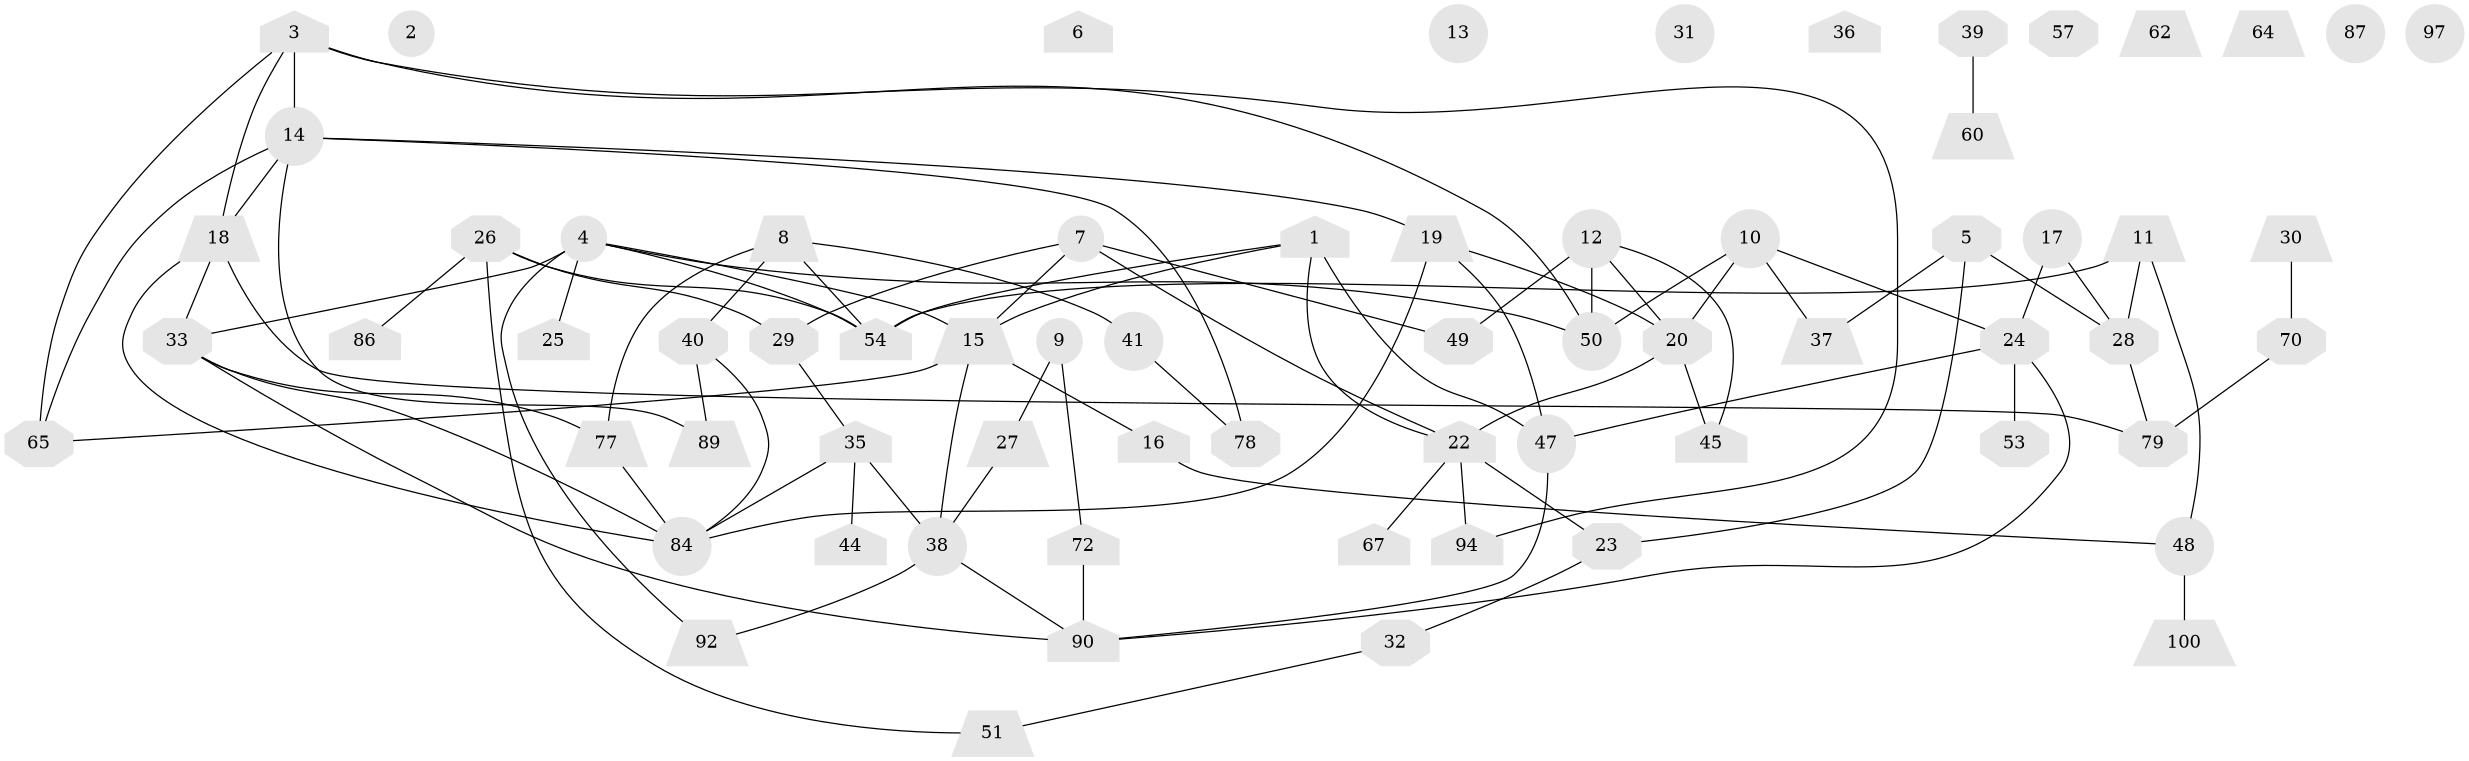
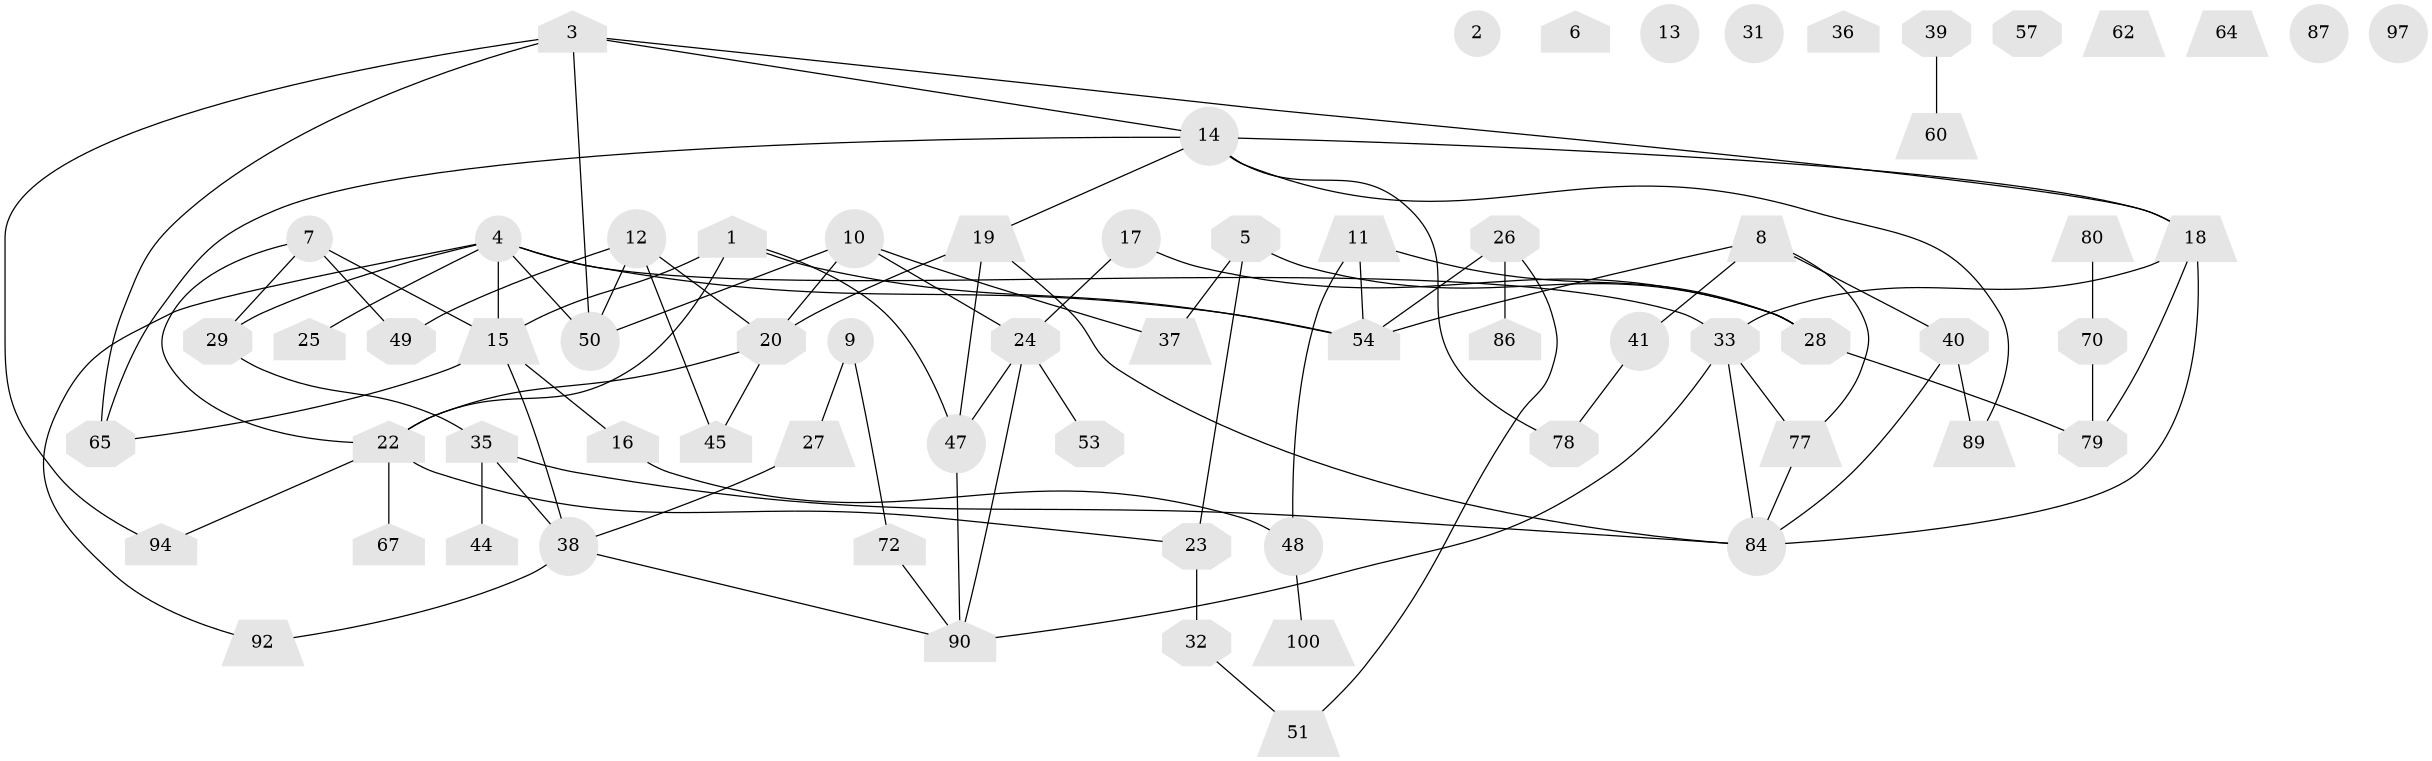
node "30": label "30" -> "80"
edge "26" -- "29": now "4" -- "29"
